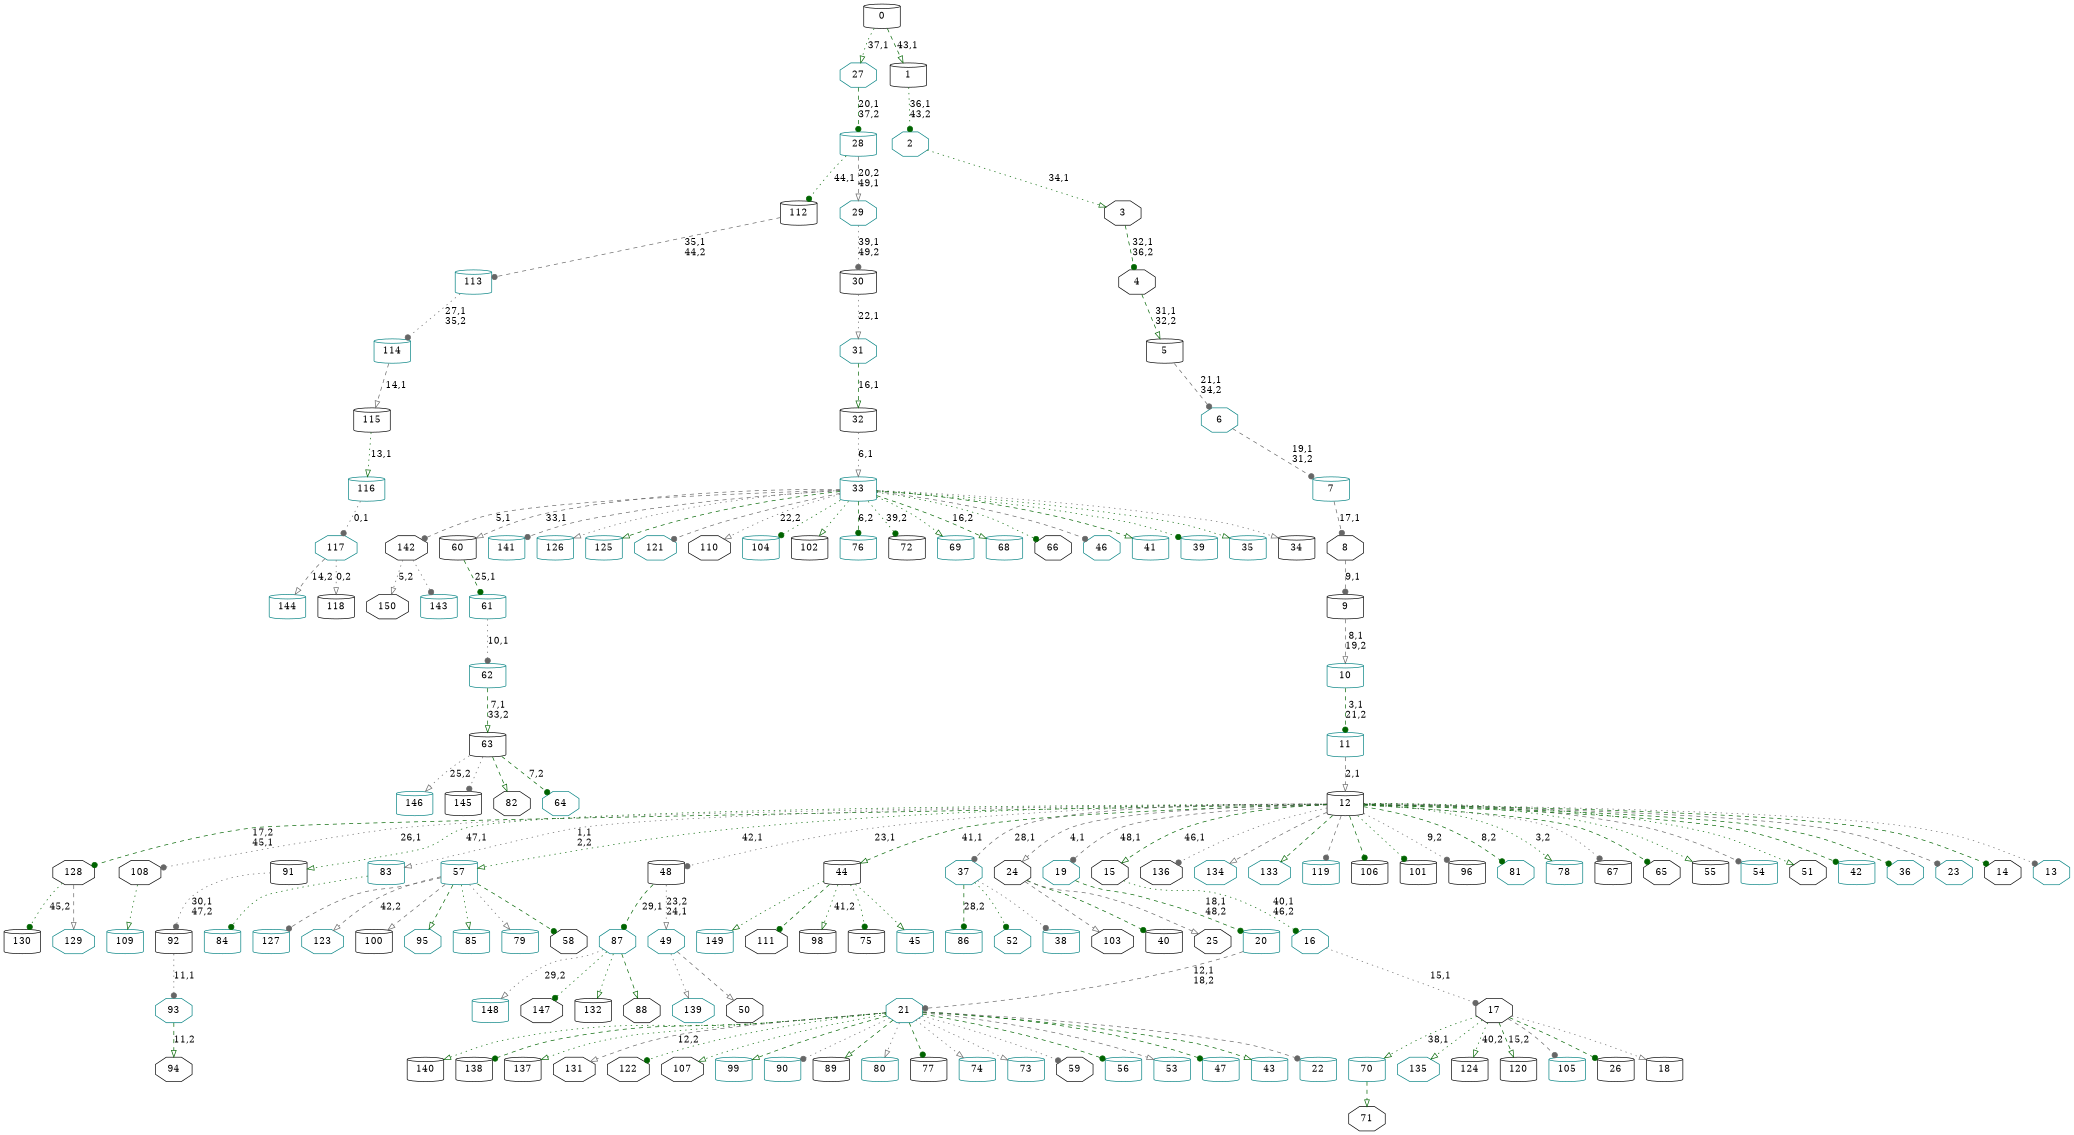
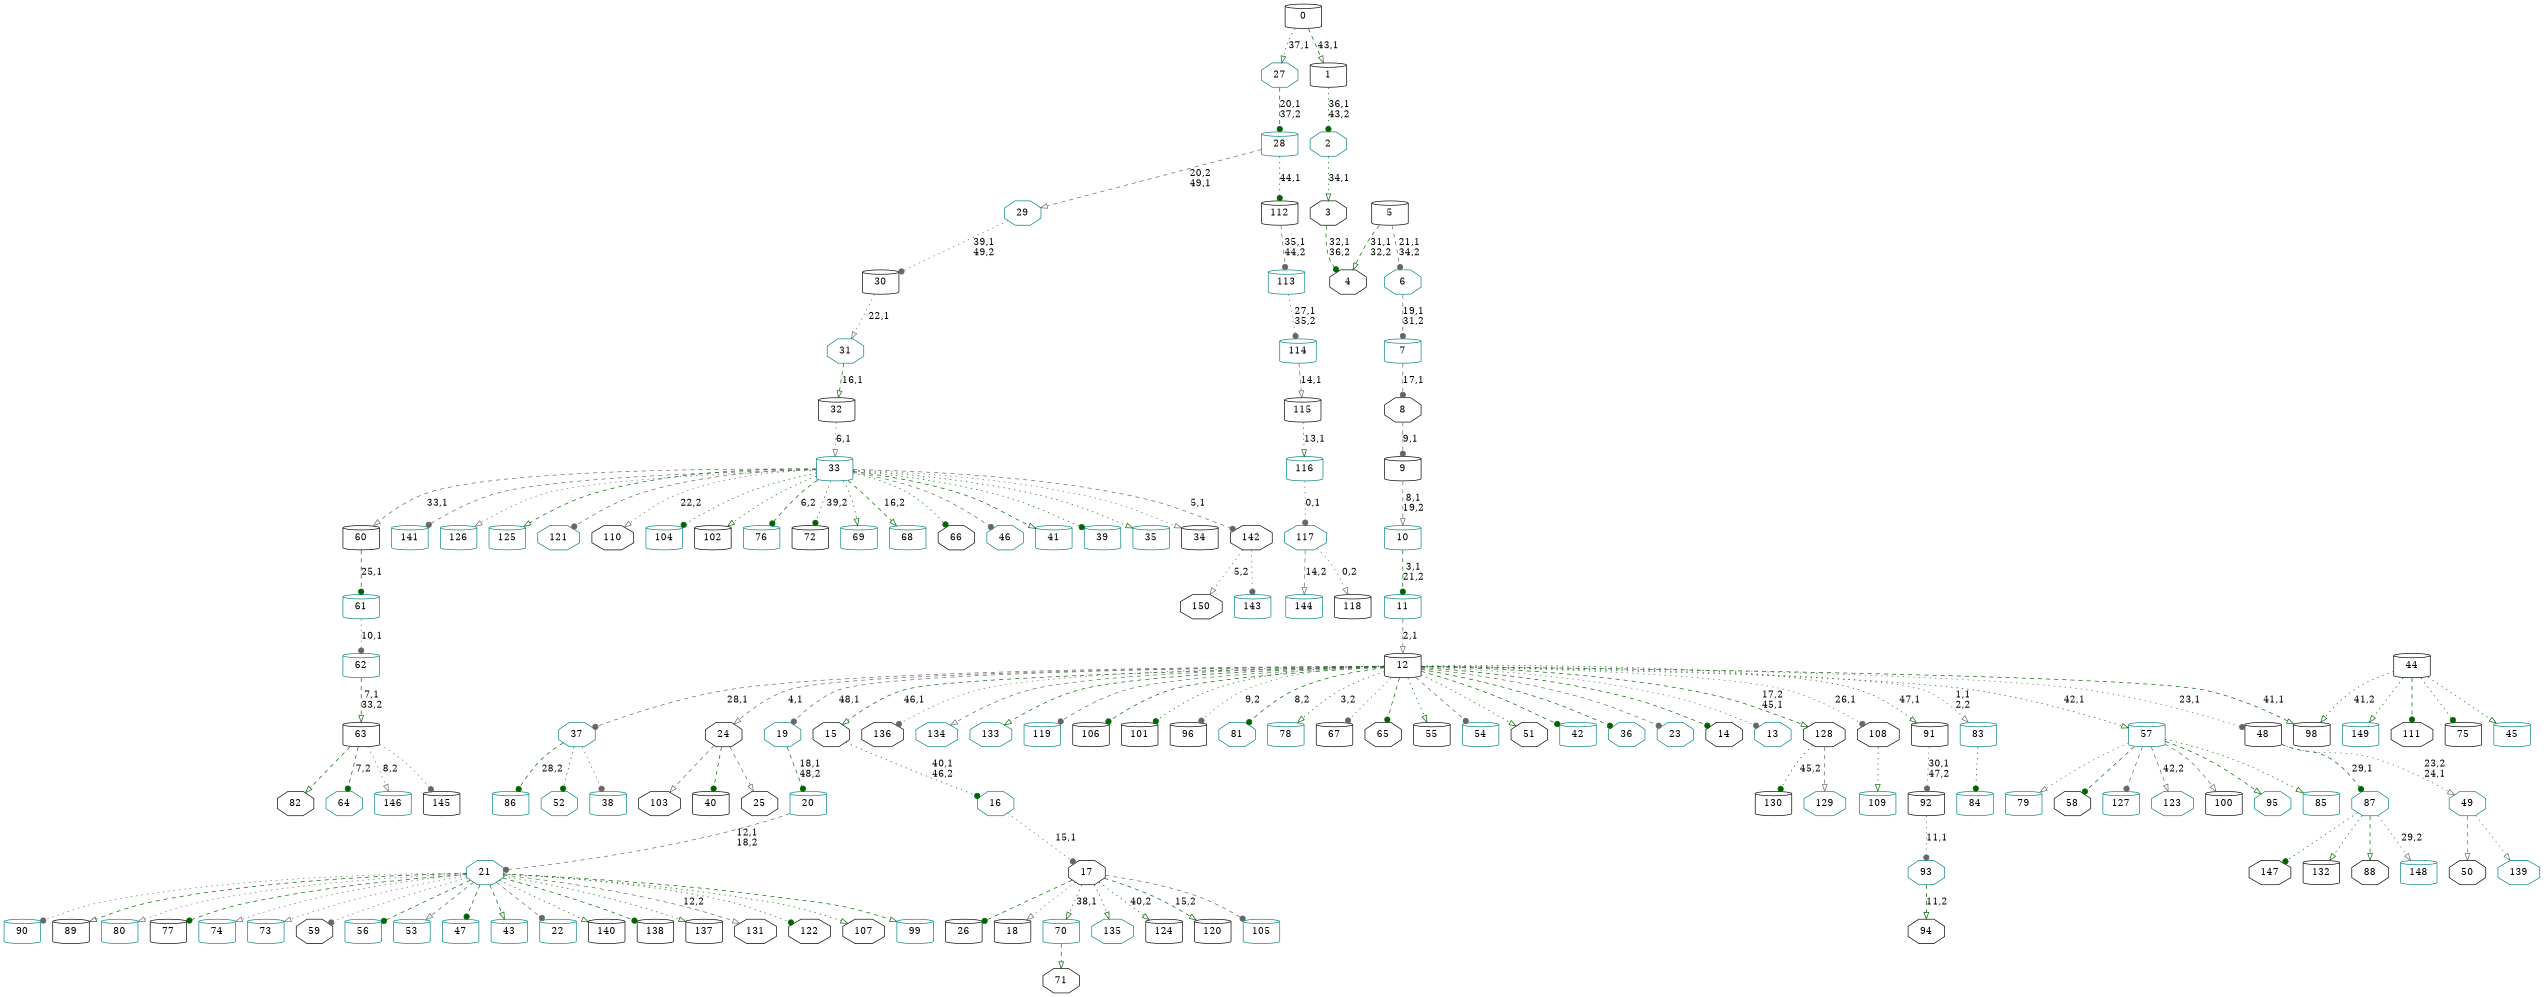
edge "4" -> "5": reversed
edge "63" -> "146": label "25,2" -> "8,2"
edge "12" -> "44": now "12" -> "98"
edge "12" -> "128": arrowhead dot -> onormal
